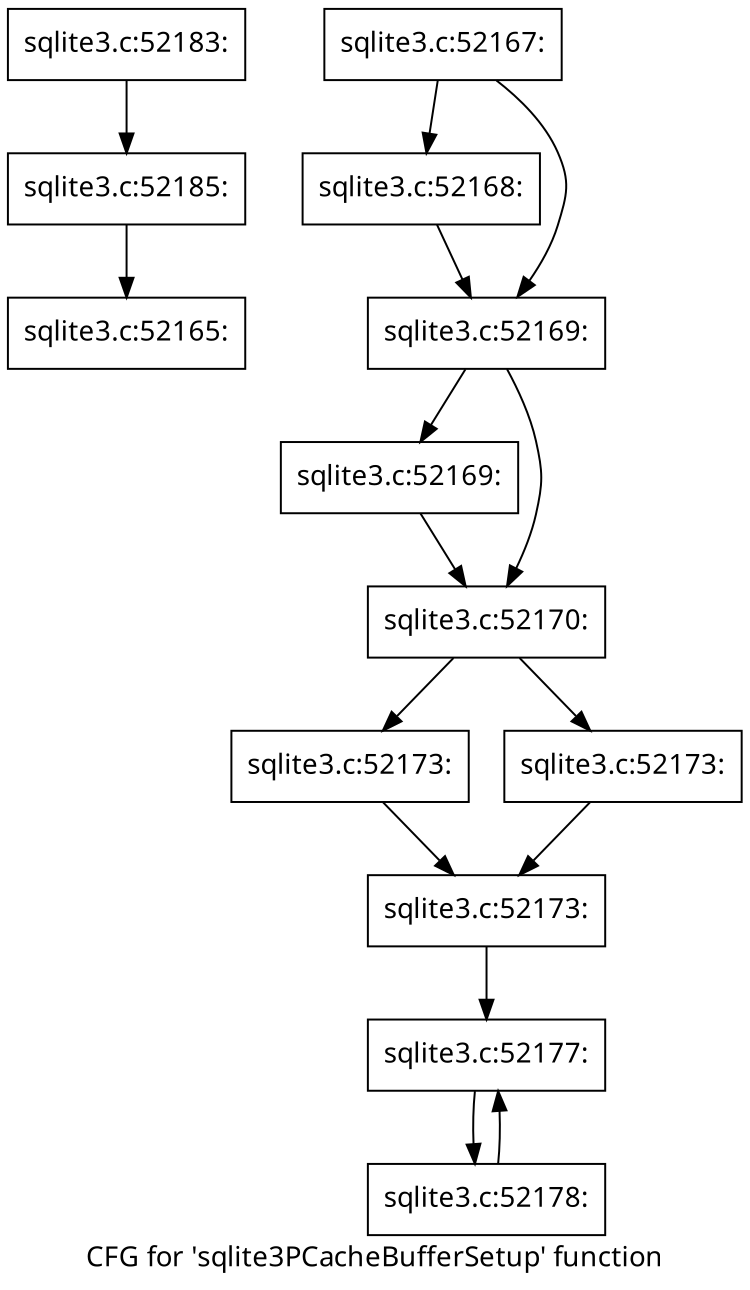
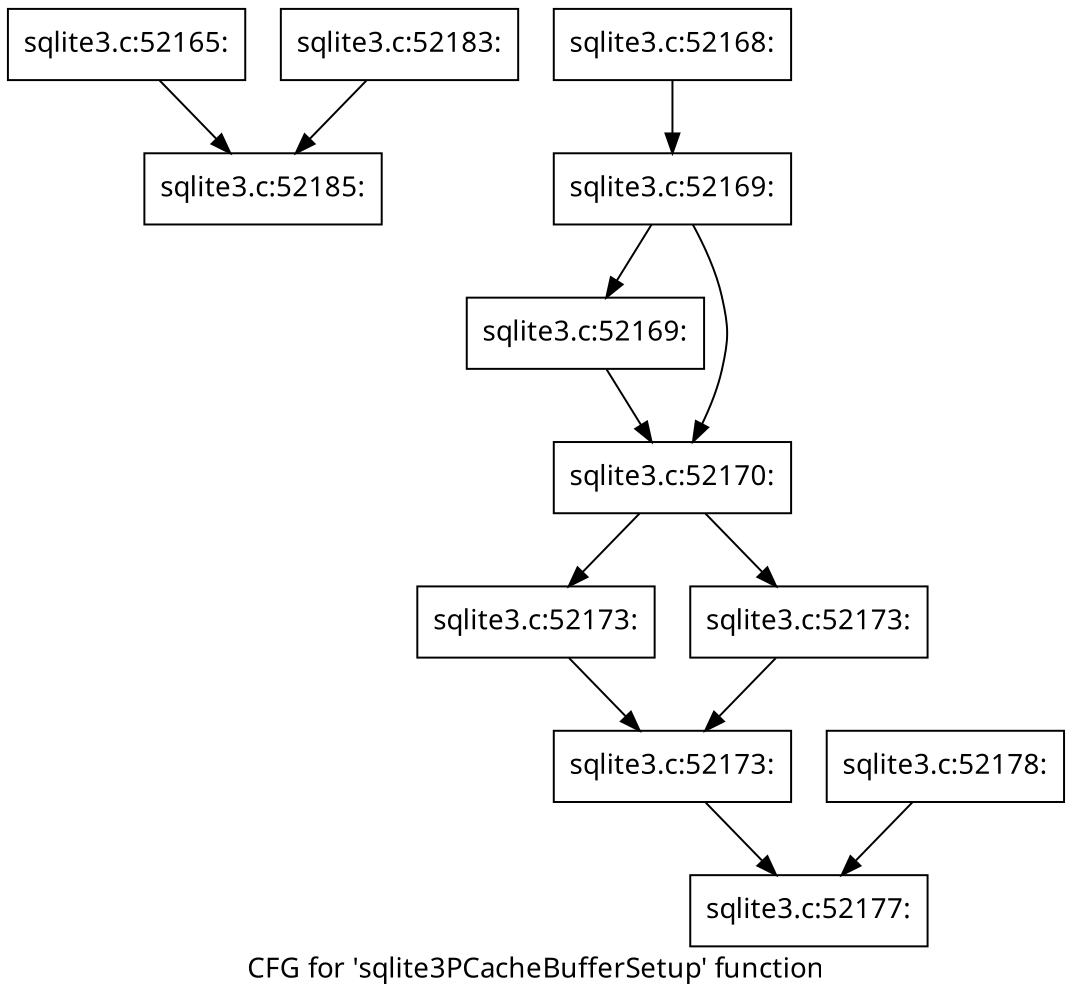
node "sqlite3.c:52167:": removed
edge "sqlite3.c:52185:" -> "sqlite3.c:52165:": reversed
edge "sqlite3.c:52177:" -> "sqlite3.c:52178:": removed
